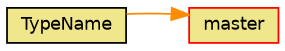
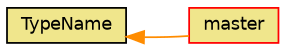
edge "TypeName" -> "master": reversed
